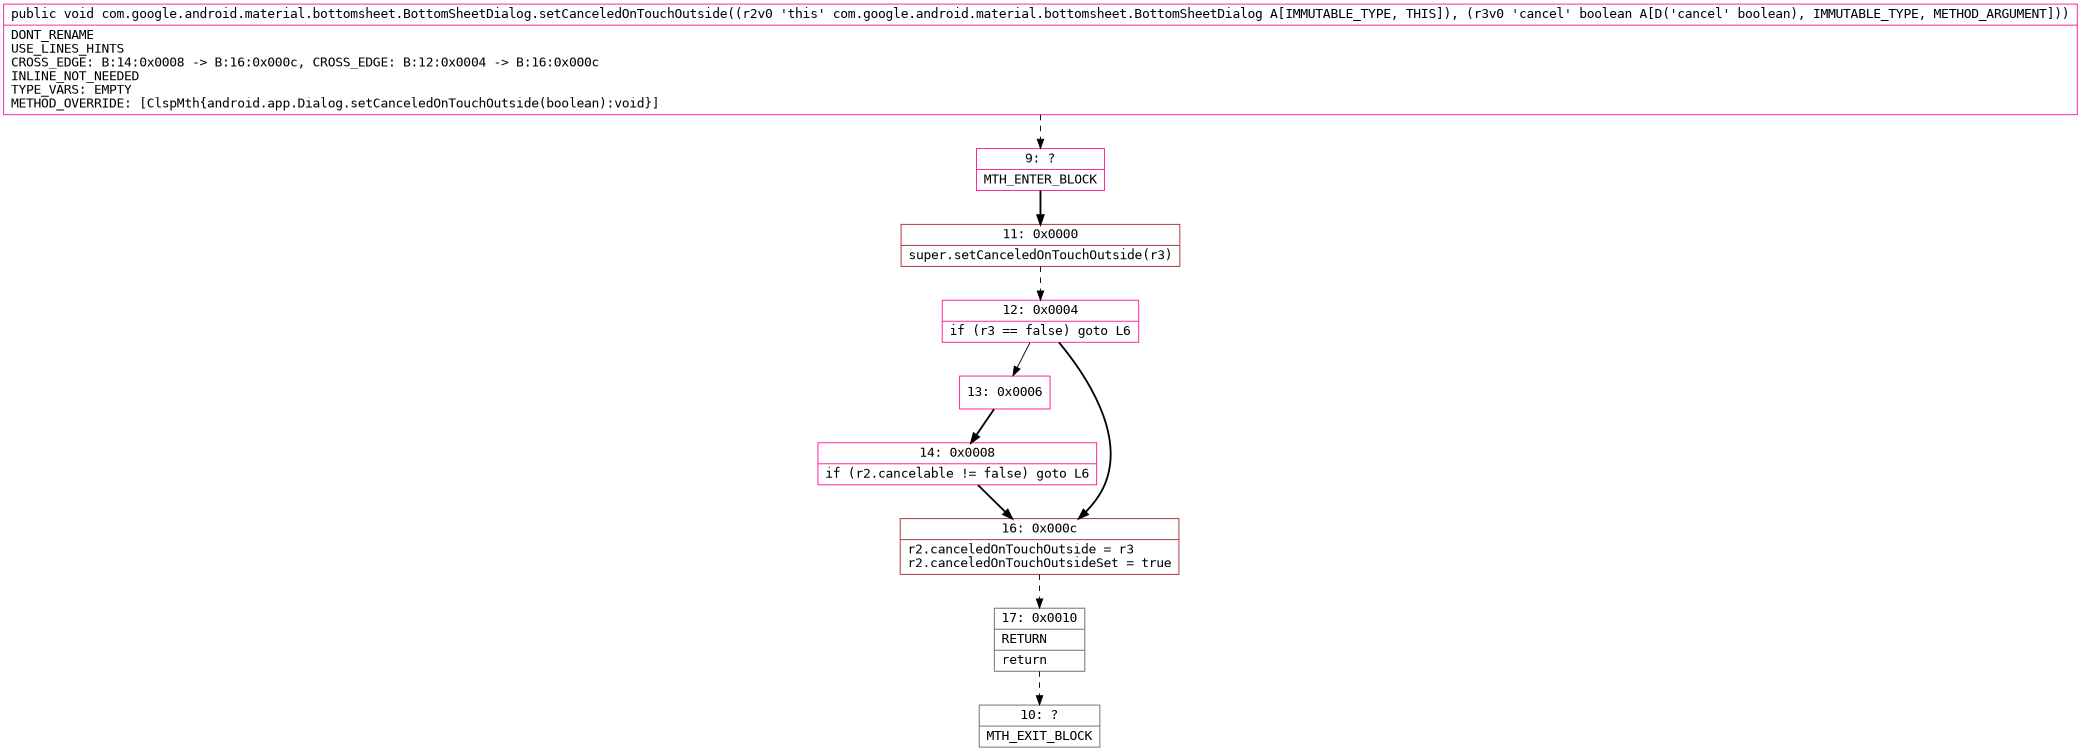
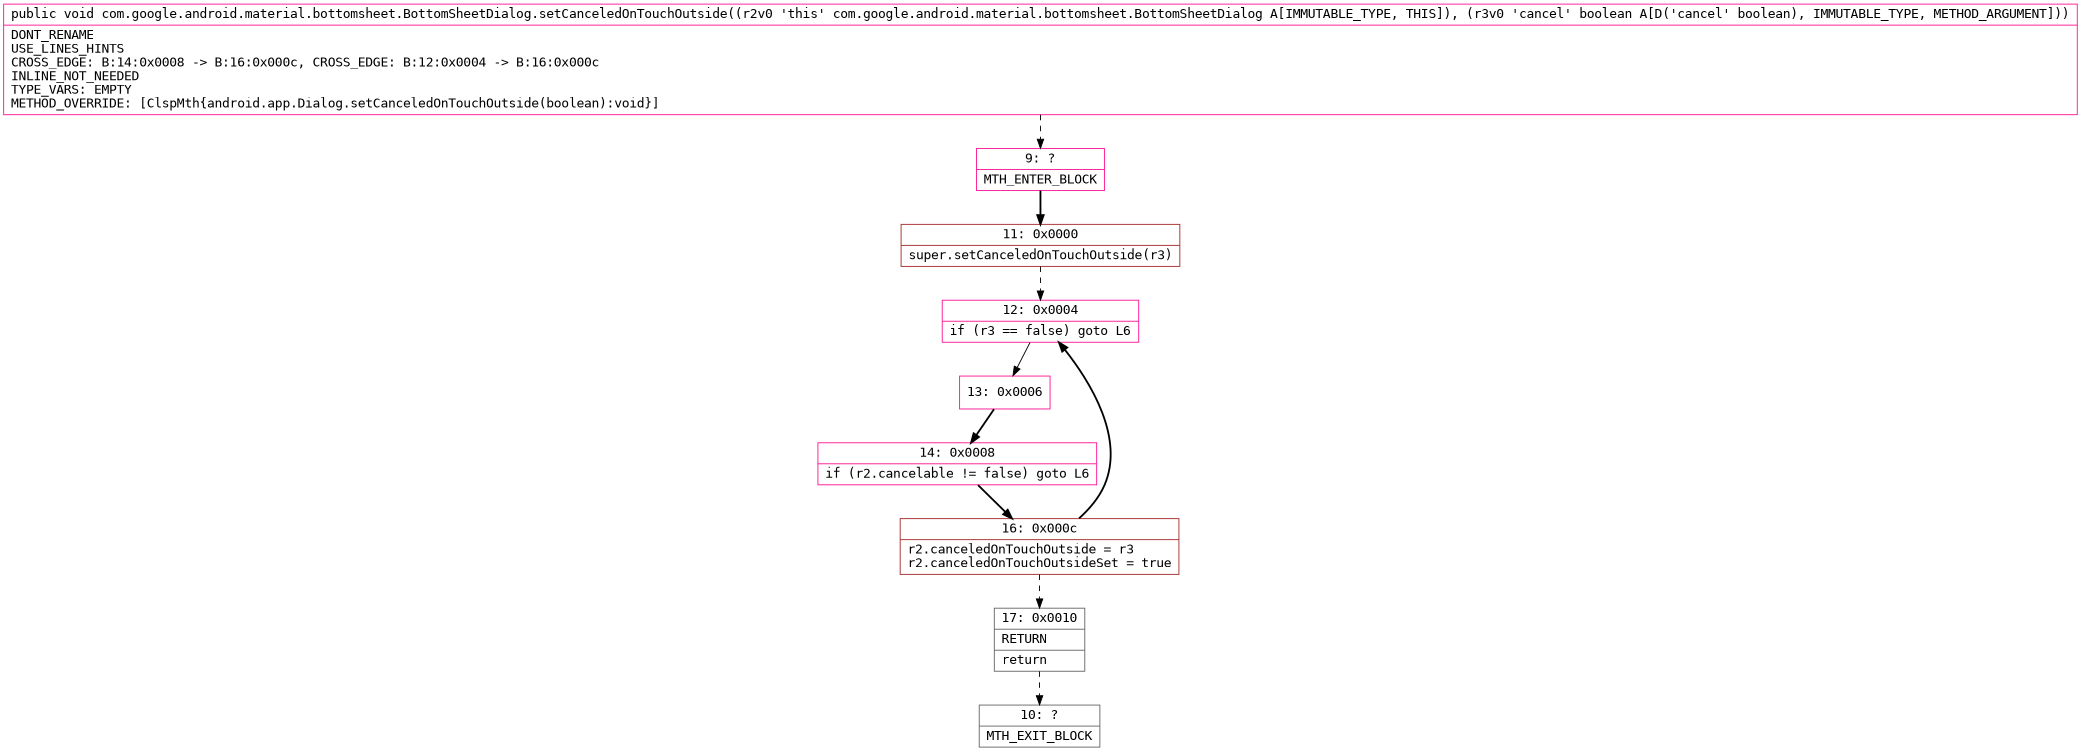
edge "12: 0x0004" -> "16: 0x000c": reversed
